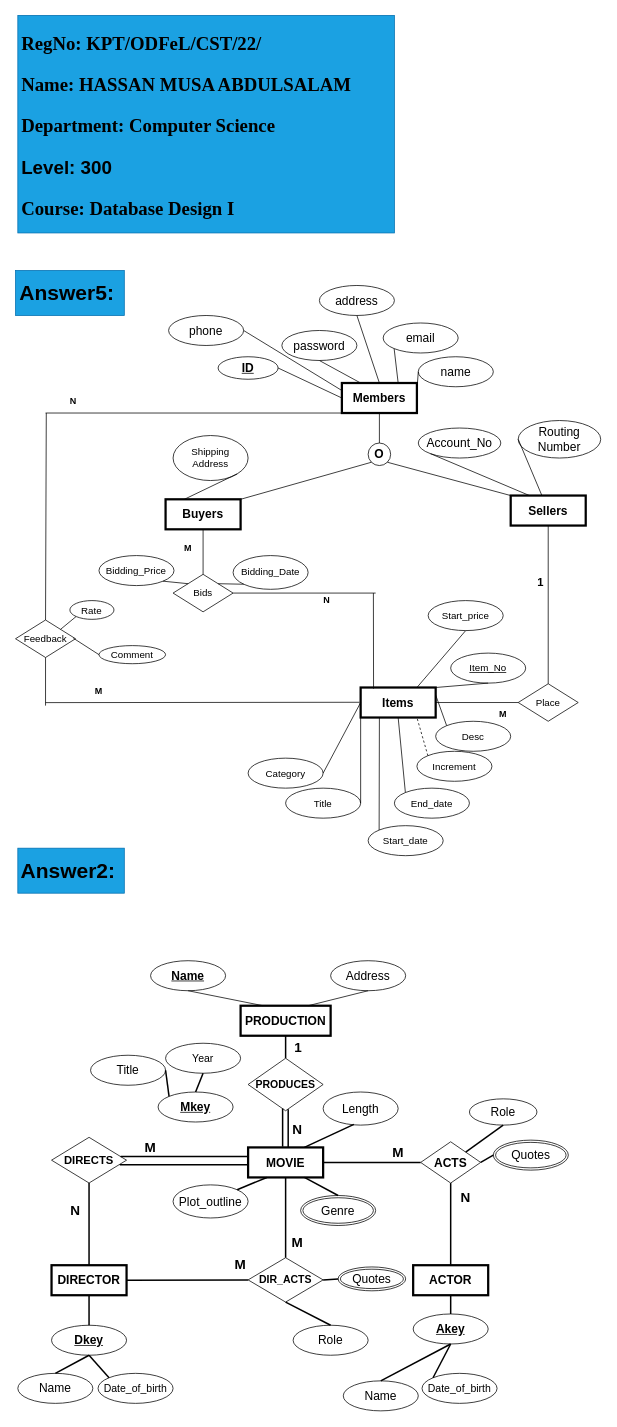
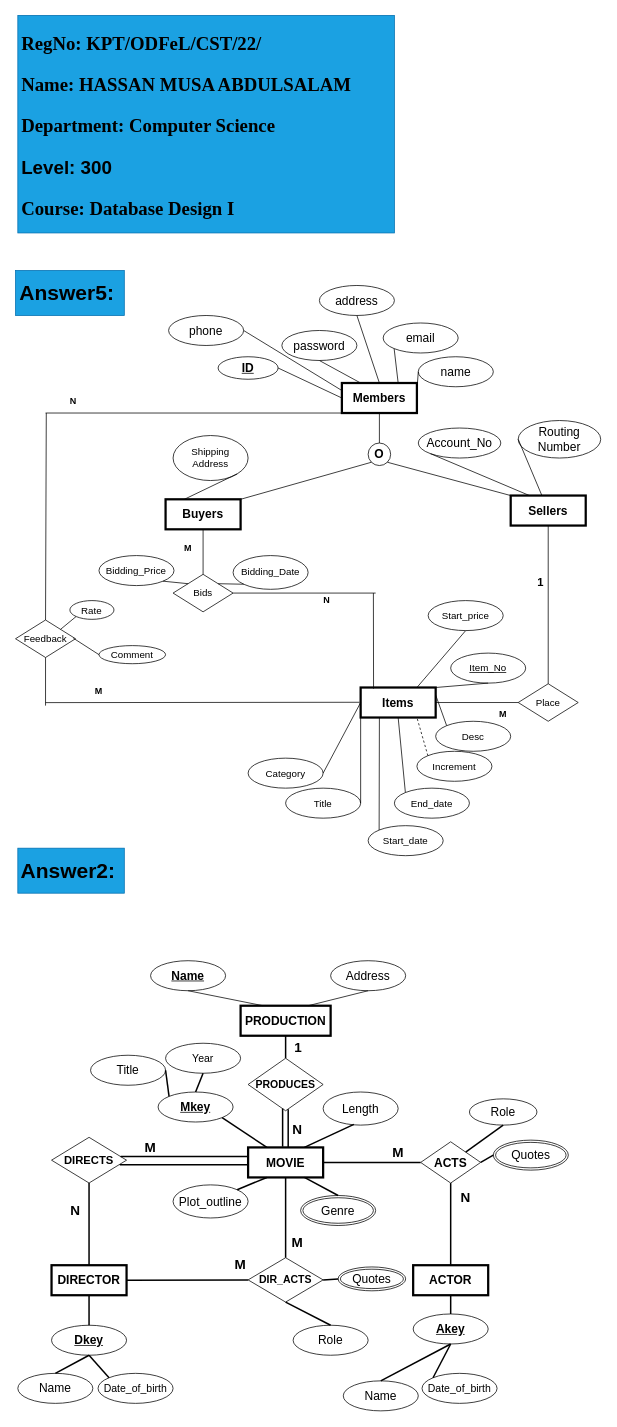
edge "Mkey" -- "MOVIE": added
